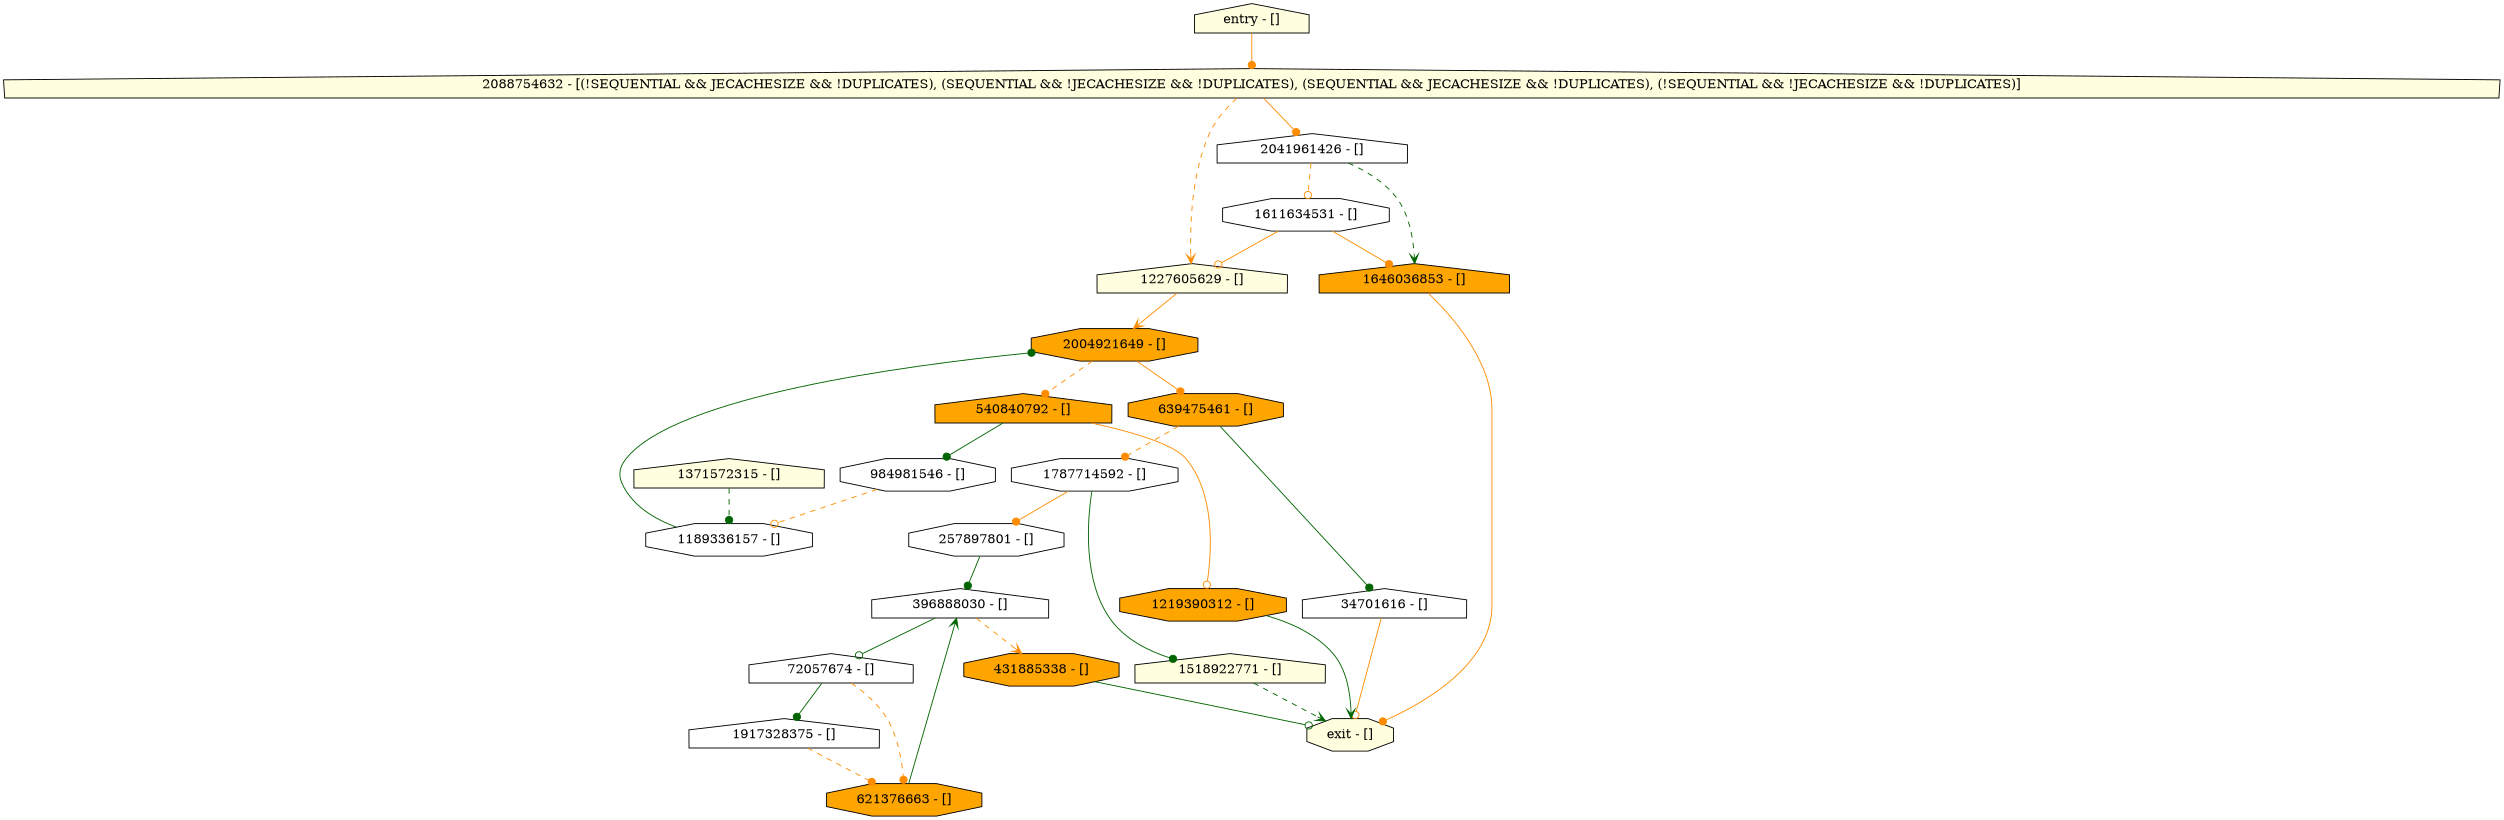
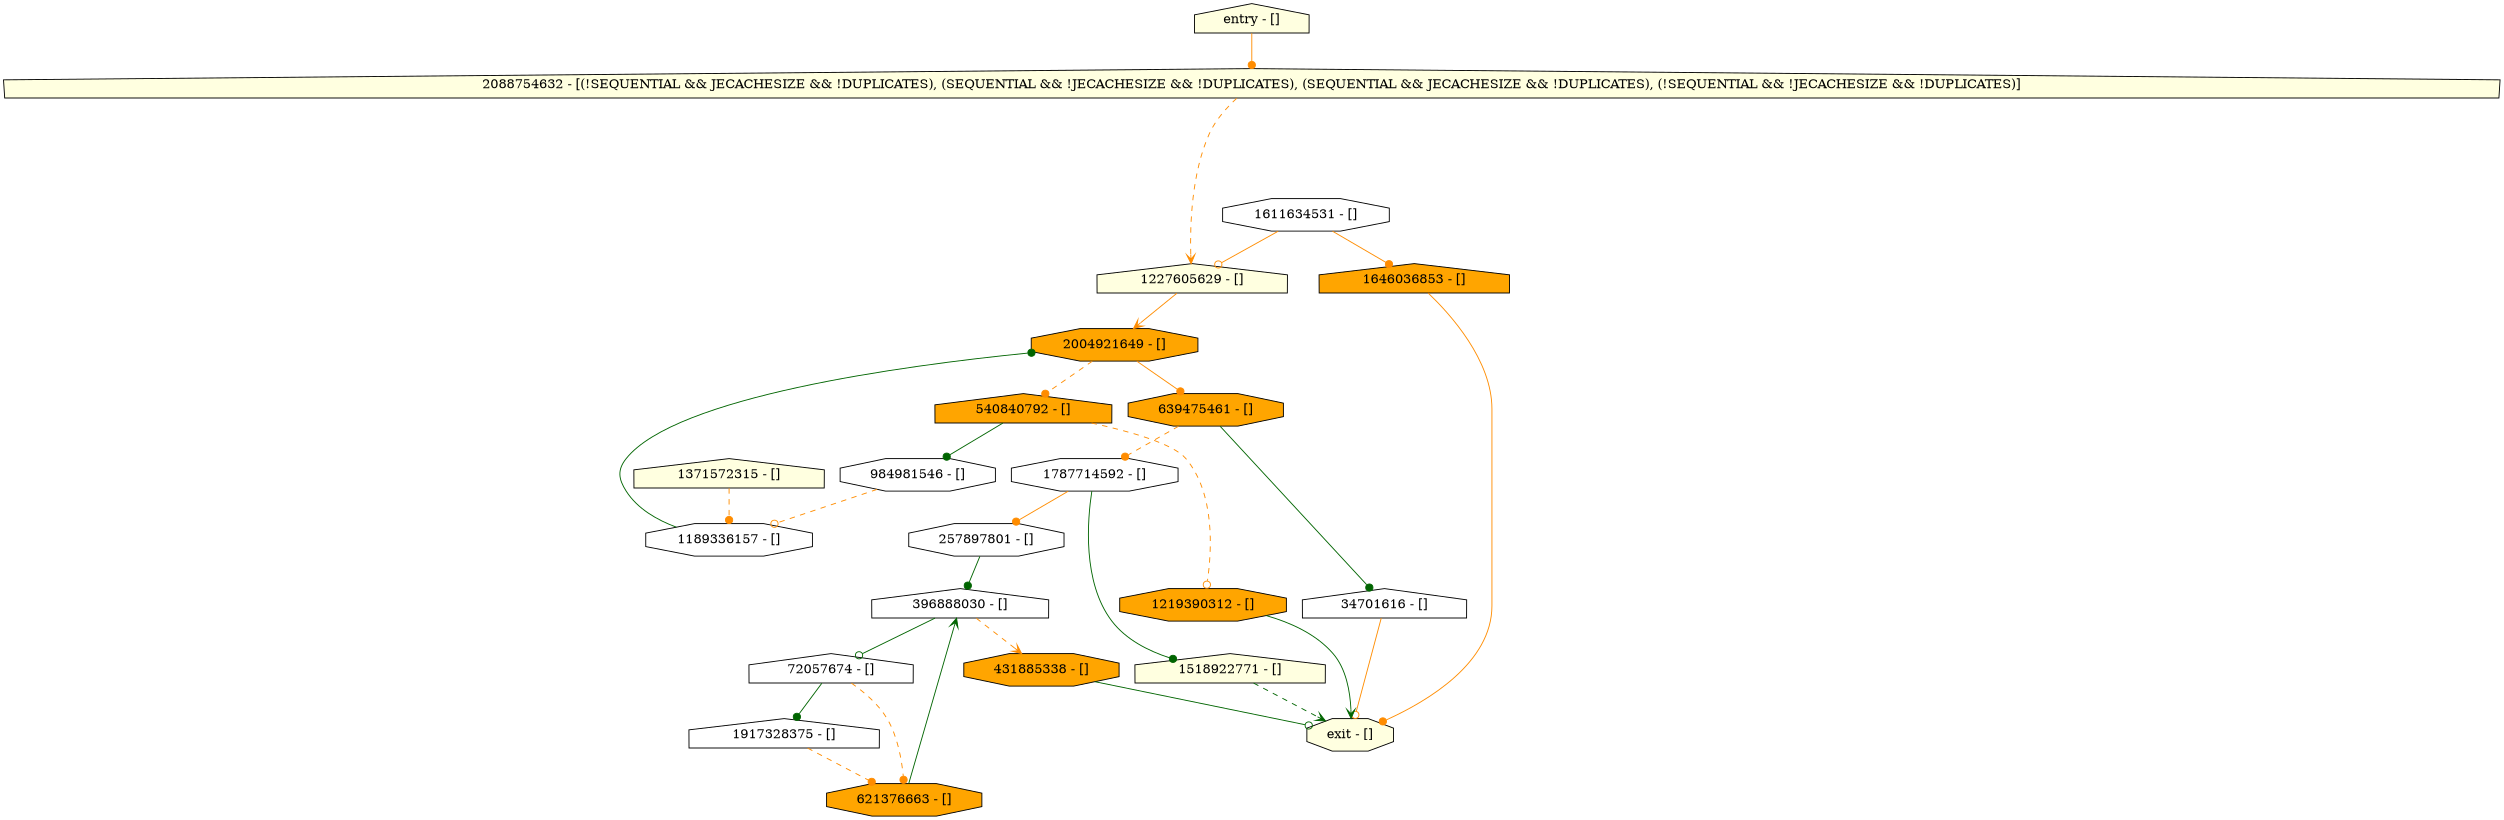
node "2041961426 - []": removed
edge "540840792 - []" -> "1219390312 - []": style solid -> dashed
edge "1371572315 - []" -> "1189336157 - []": color darkgreen -> darkorange
